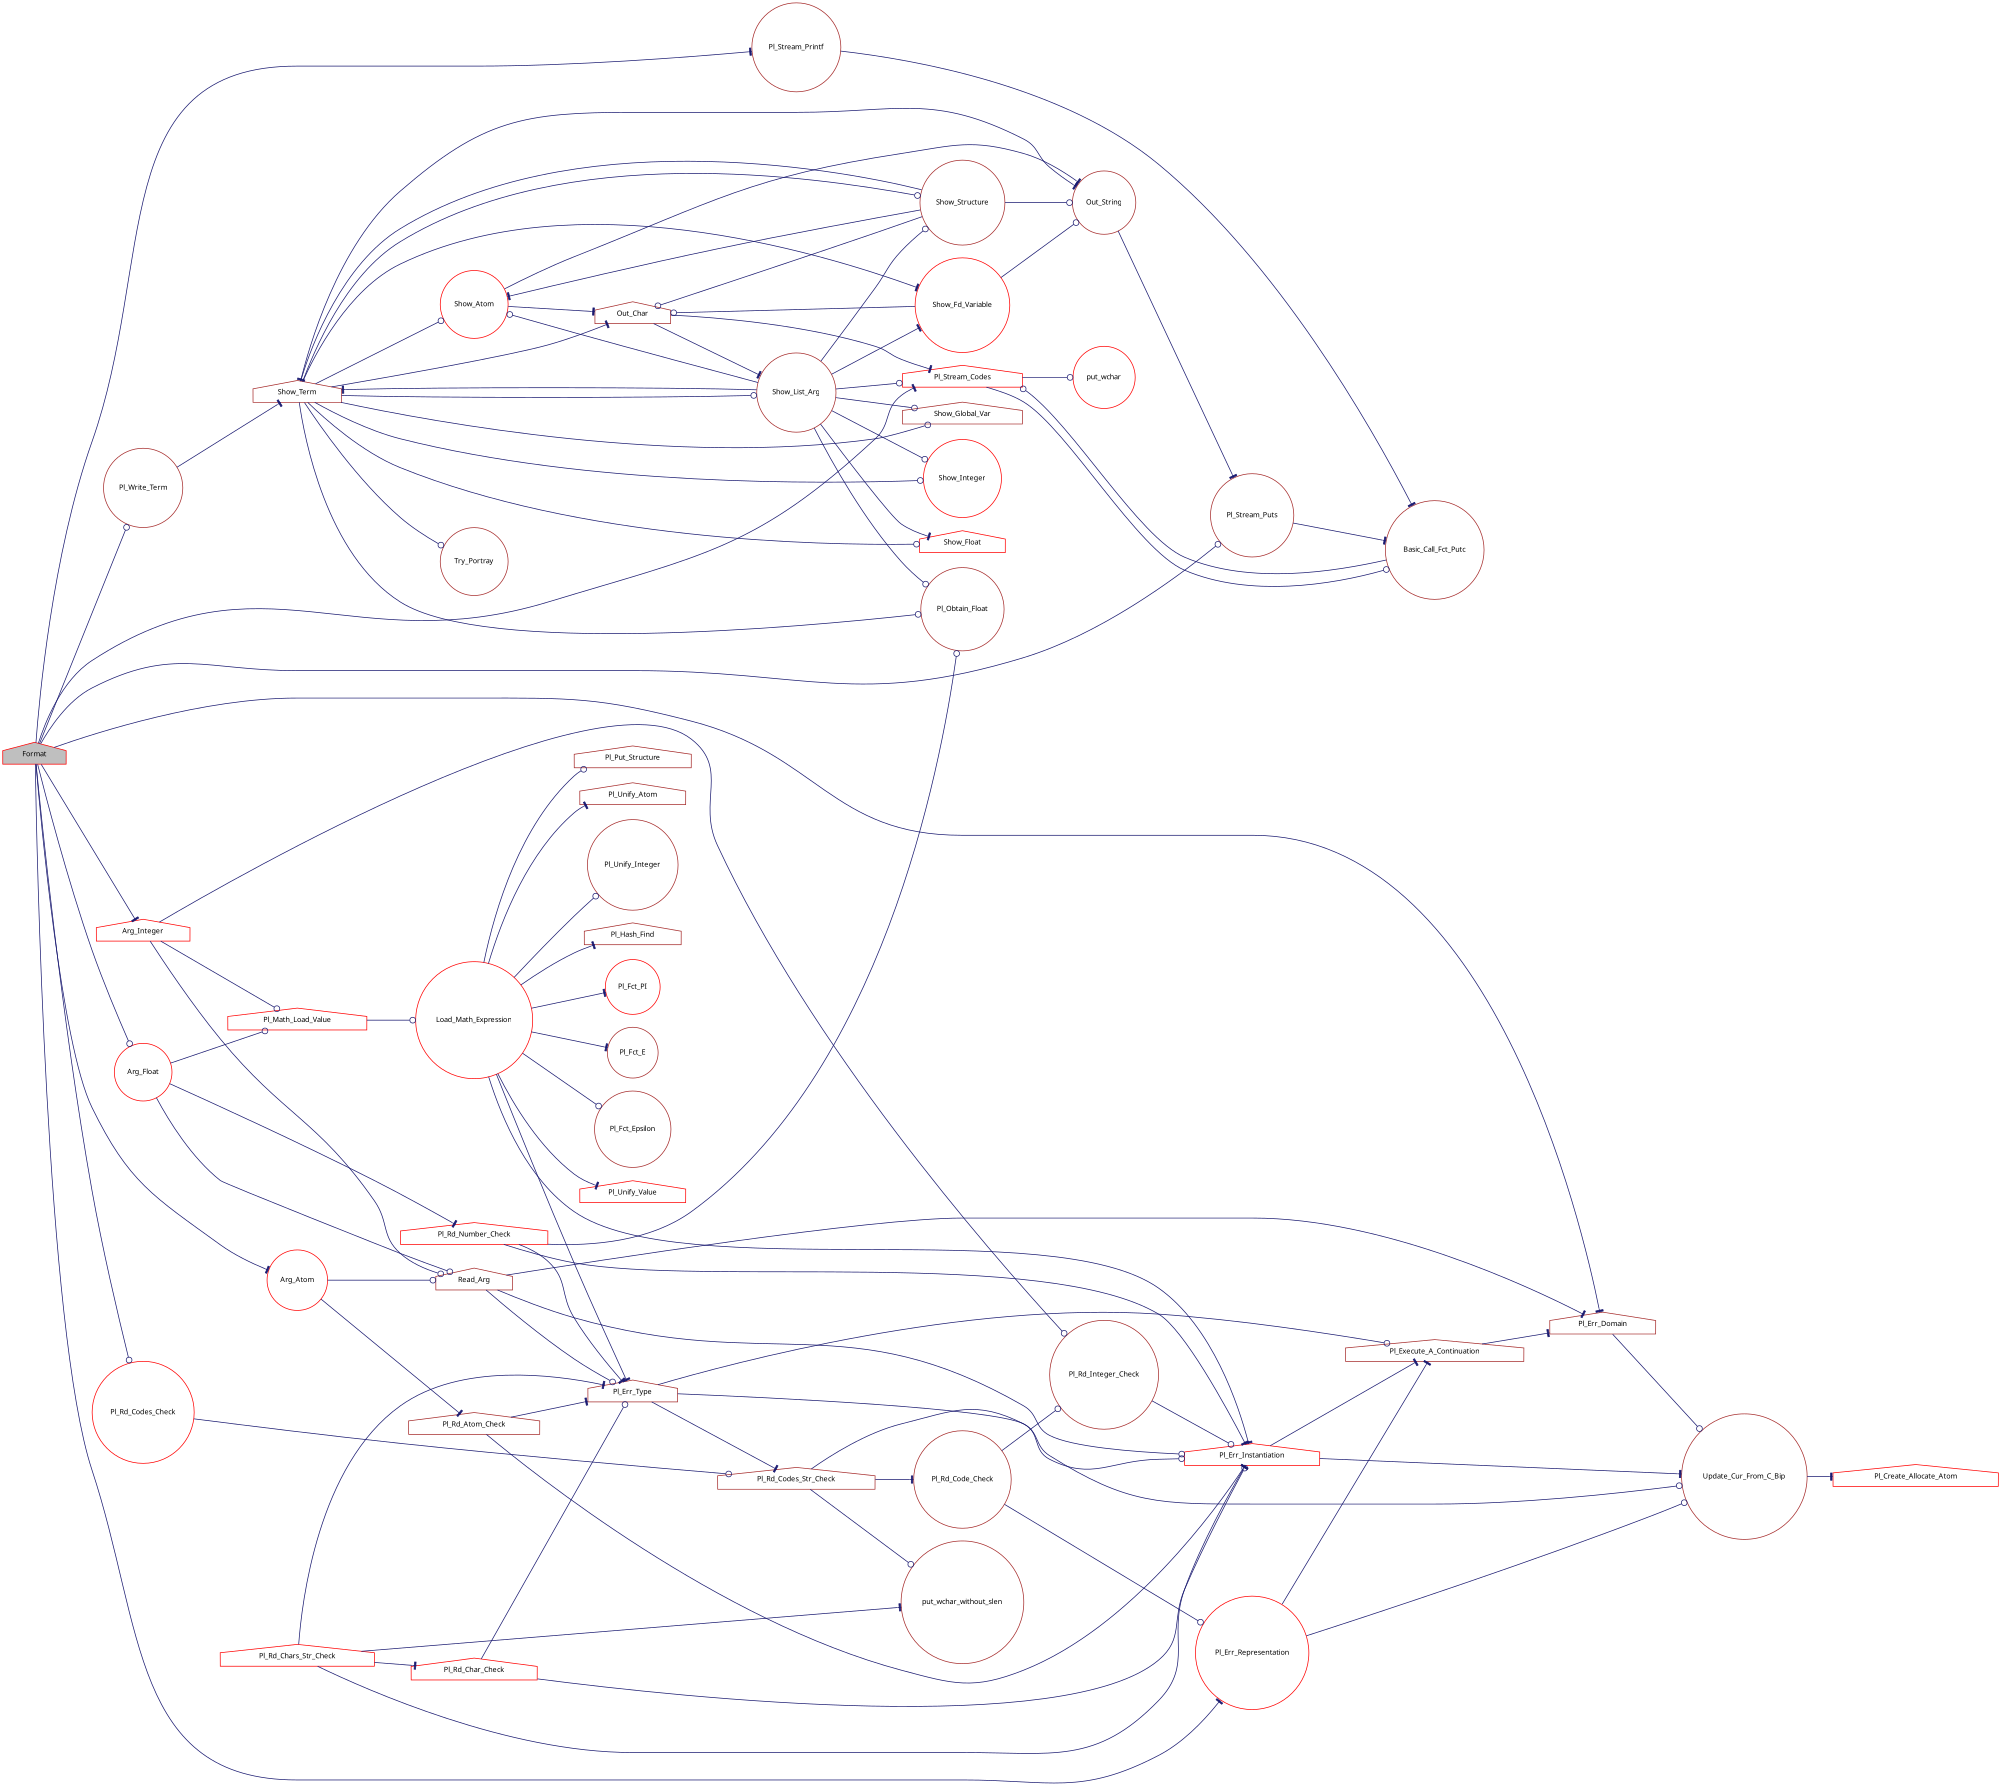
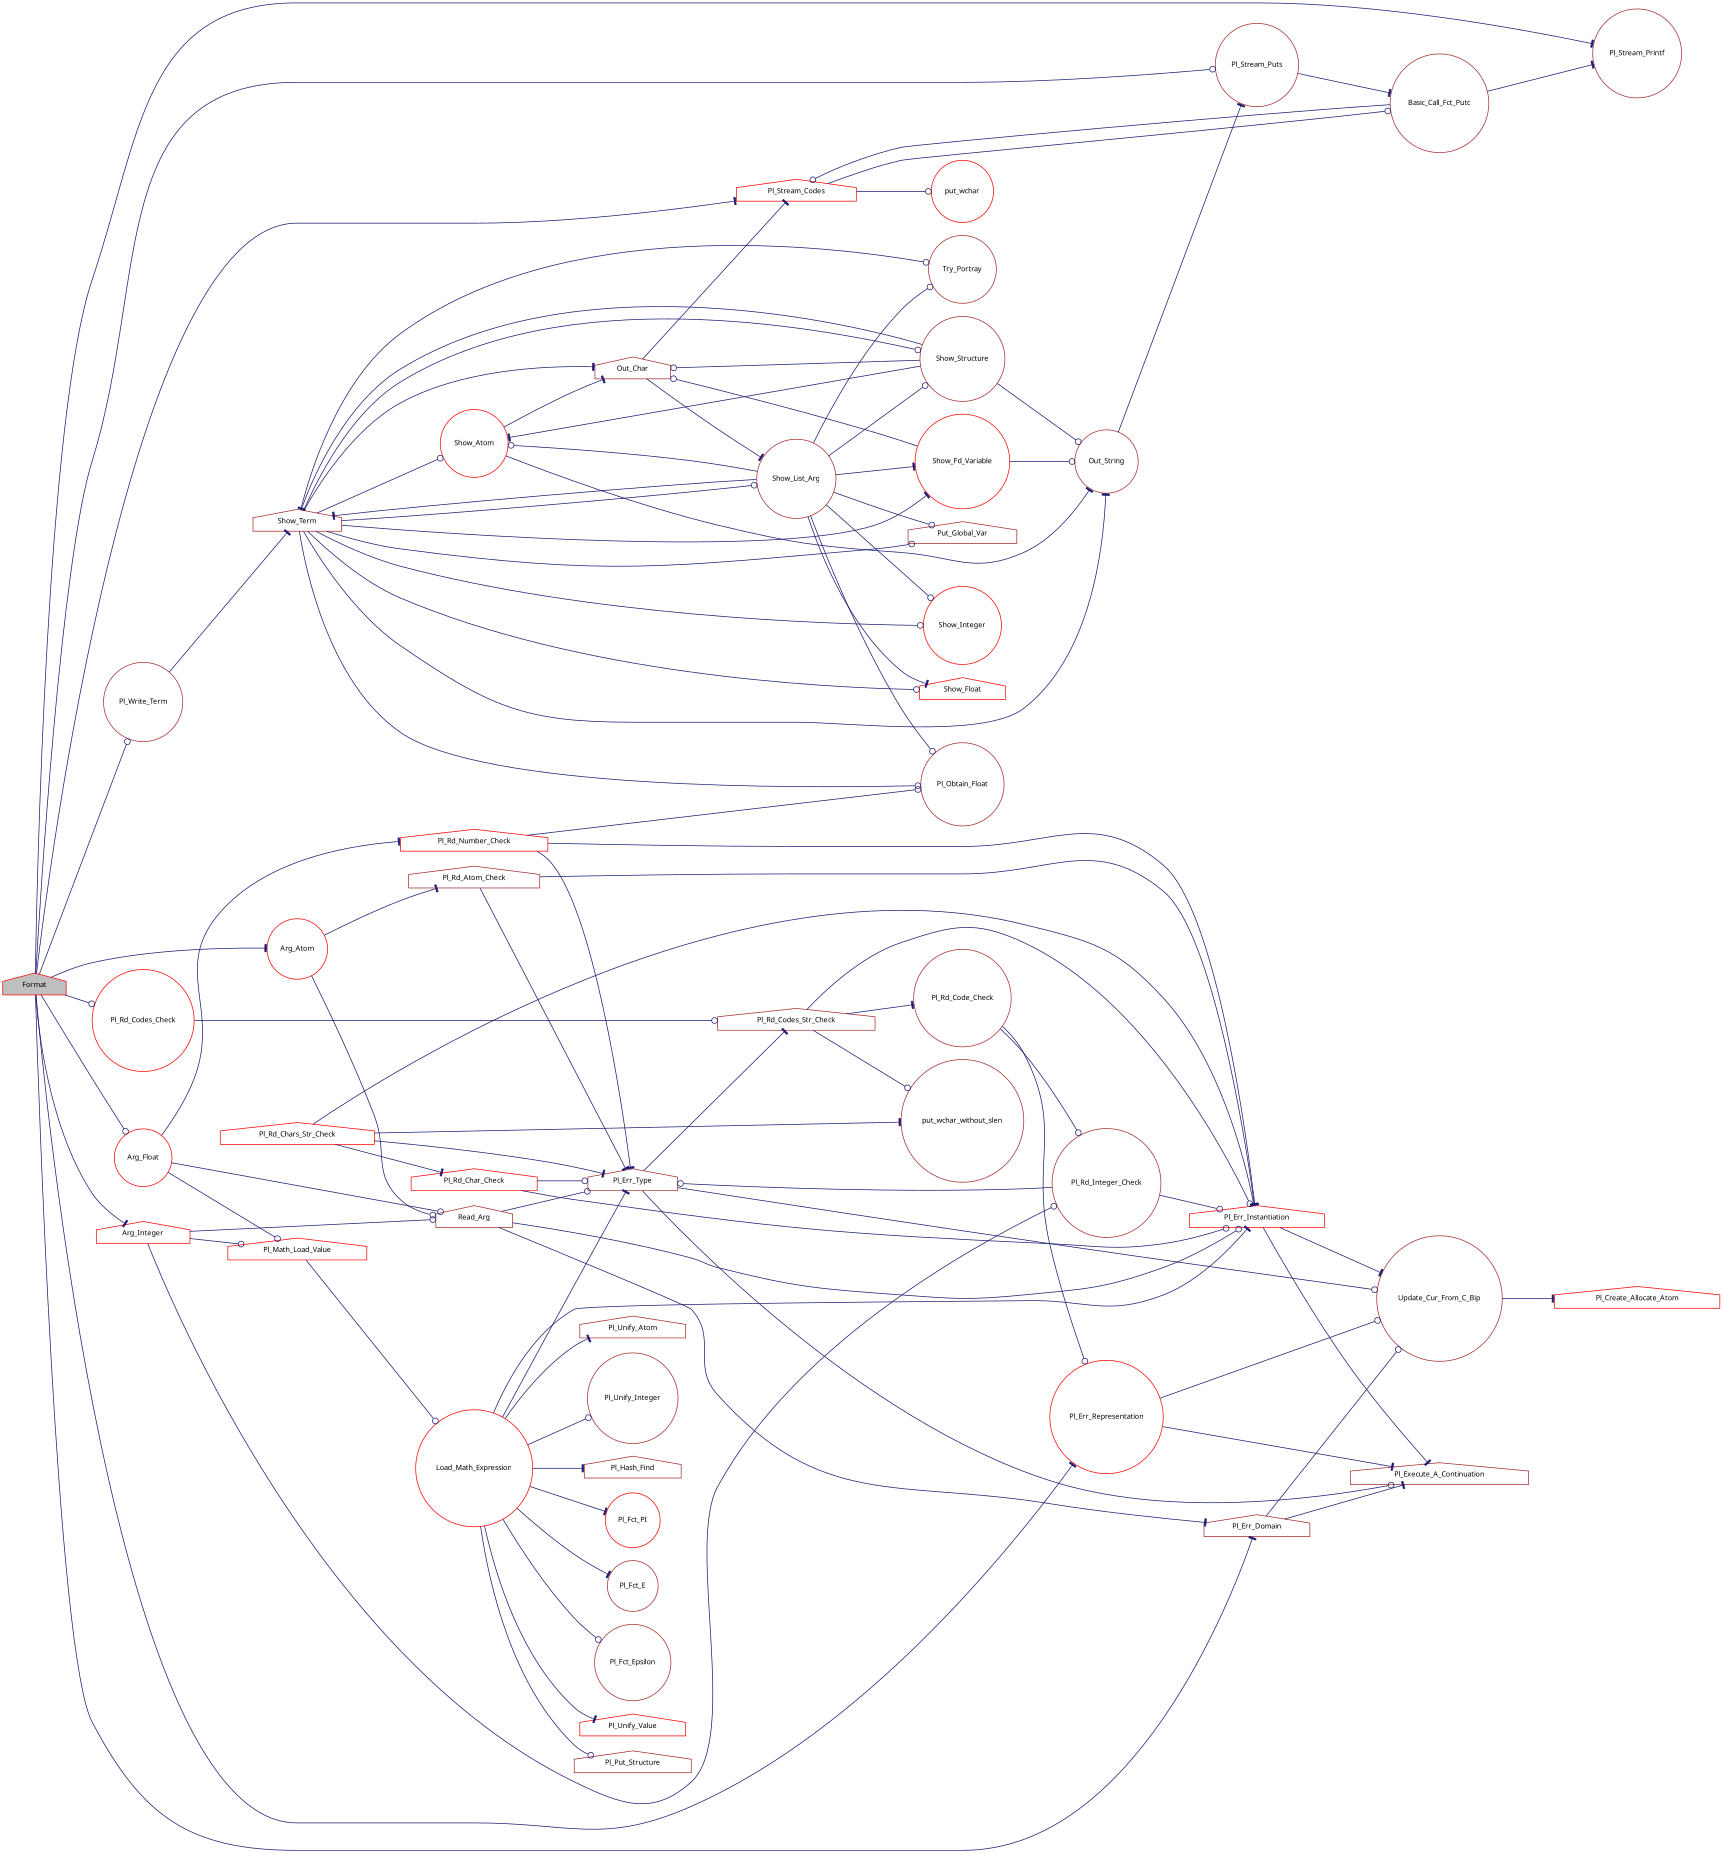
edge "Pl_Stream_Printf" -> "Basic_Call_Fct_Putc": reversed
edge "Show_List_Arg" -> "Pl_Stream_Codes": now "Show_List_Arg" -> "Try_Portray"
node "Show_Global_Var": label "Show_Global_Var" -> "Put_Global_Var"
edge "Pl_Rd_Integer_Check" -> "Pl_Err_Type": added
edge "Pl_Execute_A_Continuation" -> "Pl_Err_Domain": reversed
